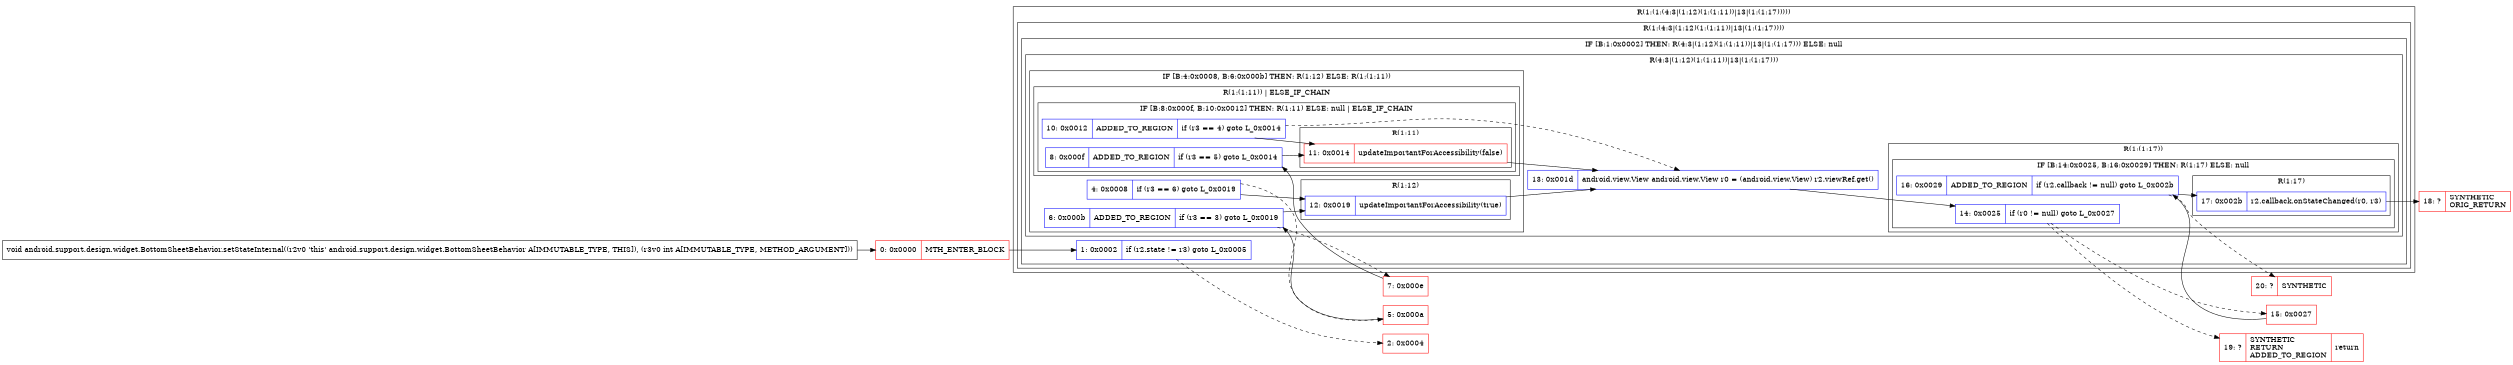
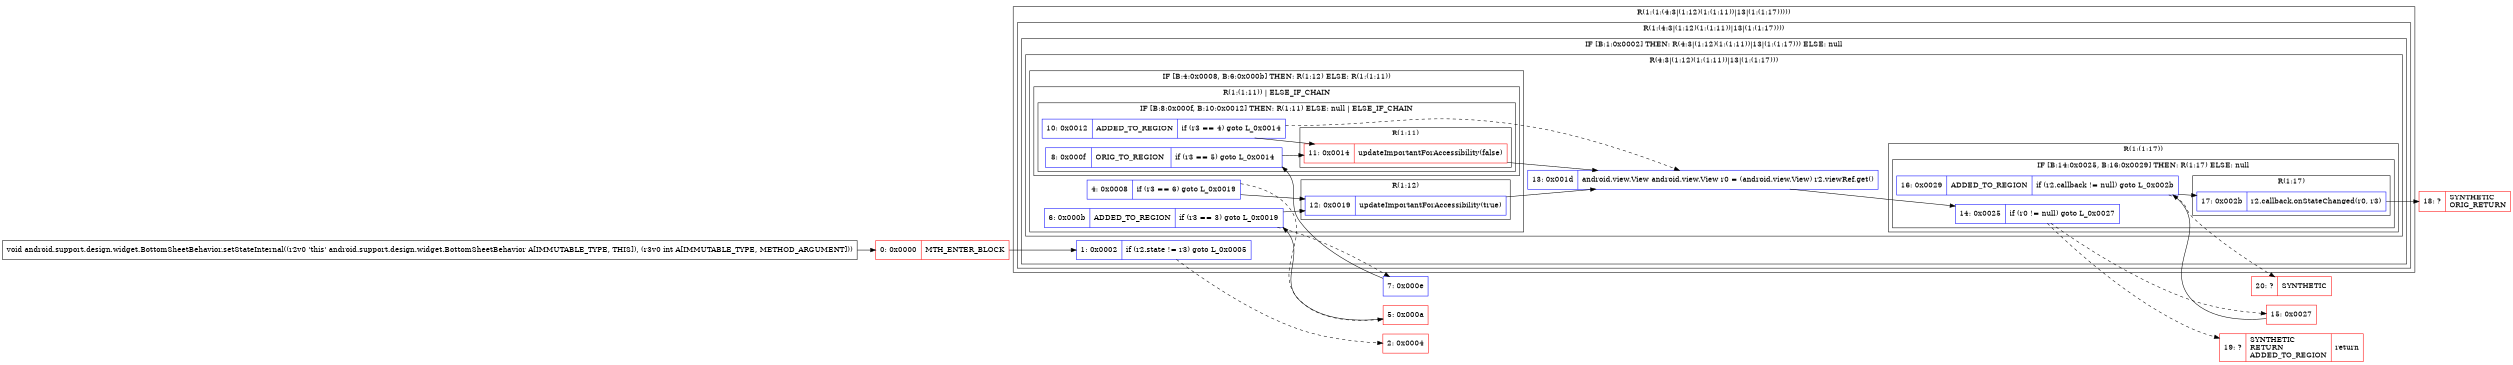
node "8: 0x000f": text "ADDED_TO_REGION" -> "ORIG_TO_REGION"
node "7: 0x000e": color red -> blue
